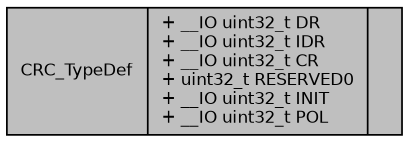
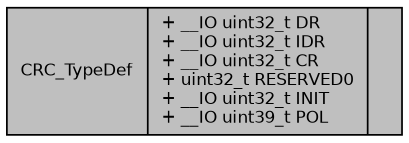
node "CRC_TypeDef": text "+ __IO uint32_t POL" -> "+ __IO uint39_t POL"
